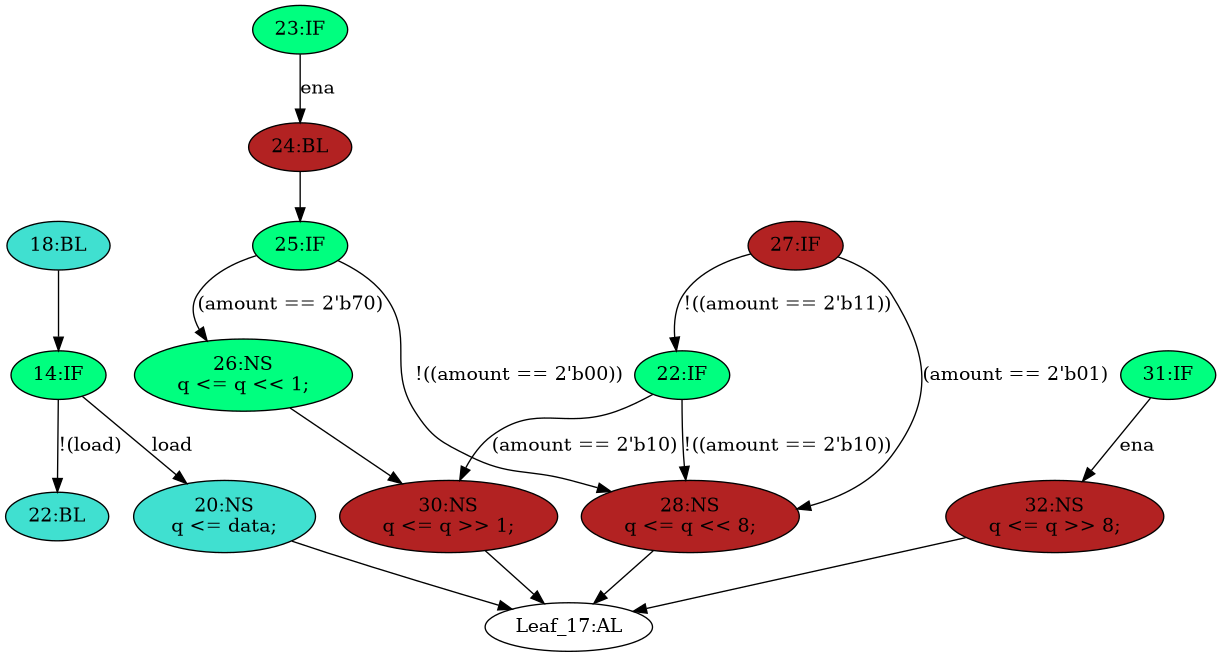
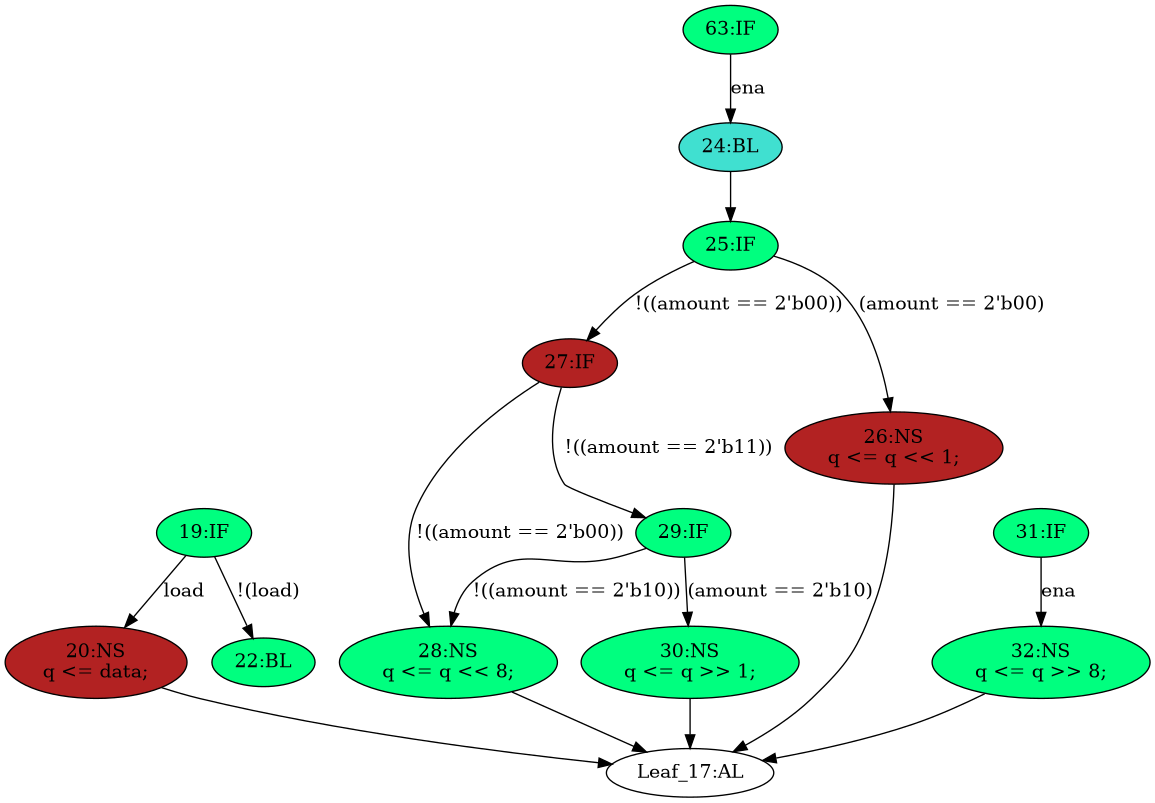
node "23:IF": label "23:IF" -> "63:IF"
node "24:BL": fillcolor firebrick -> turquoise
node "18:BL": removed
edge "25:IF" -> "26:NS q <= q << 1;": label "(amount == 2'b70)" -> "(amount == 2'b00)"
node "14:IF": label "14:IF" -> "19:IF"
node "26:NS q <= q << 1;": fillcolor springgreen -> firebrick
node "22:IF": label "22:IF" -> "29:IF"
edge "27:IF" -> "28:NS q <= q << 8;": label "(amount == 2'b01)" -> "!((amount == 2'b00))"
edge "25:IF" -> "28:NS q <= q << 8;": now "25:IF" -> "27:IF"
edge "26:NS q <= q << 1;" -> "30:NS q <= q >> 1;": now "26:NS q <= q << 1;" -> "Leaf_17:AL"
node "22:BL": fillcolor turquoise -> springgreen
node "20:NS q <= data;": fillcolor turquoise -> firebrick
node "30:NS q <= q >> 1;": fillcolor firebrick -> springgreen
node "28:NS q <= q << 8;": fillcolor firebrick -> springgreen
node "32:NS q <= q >> 8;": fillcolor firebrick -> springgreen
